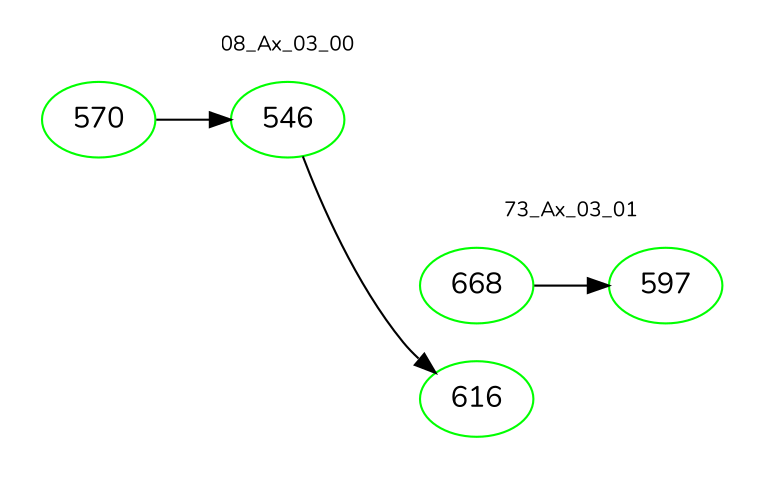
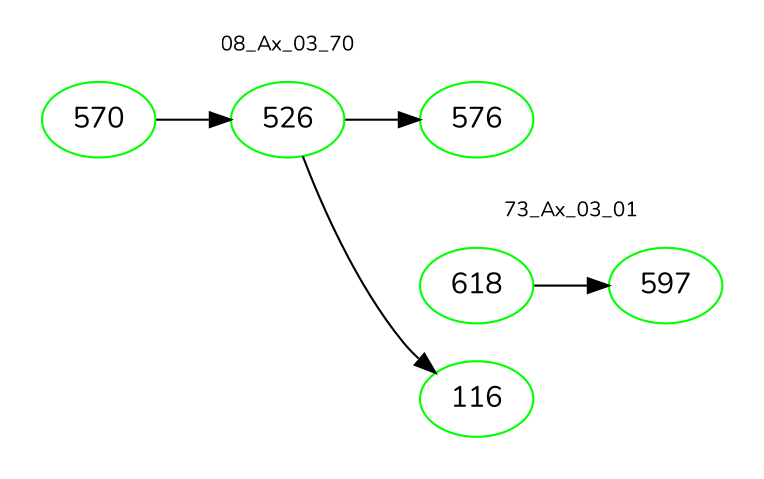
cluster "08_Ax_03_00": label "08_Ax_03_00" -> "08_Ax_03_70"
node "546": label "546" -> "526"
node "576": added
node "668": label "668" -> "618"
node "616": label "616" -> "116"
